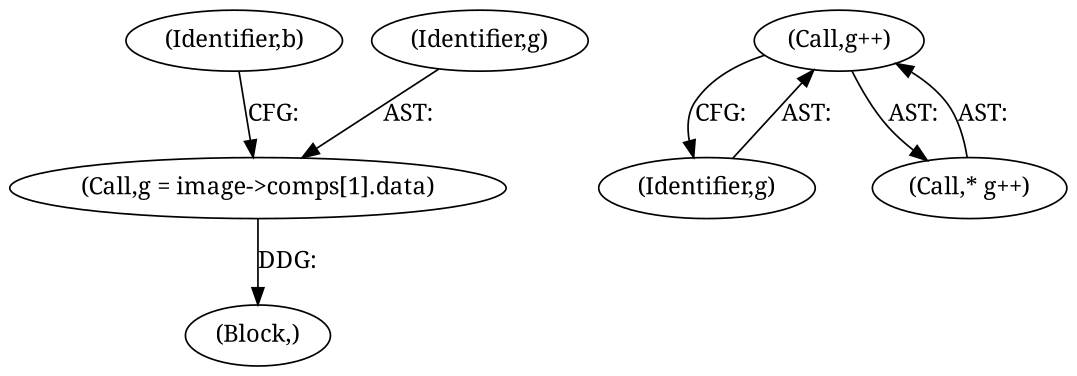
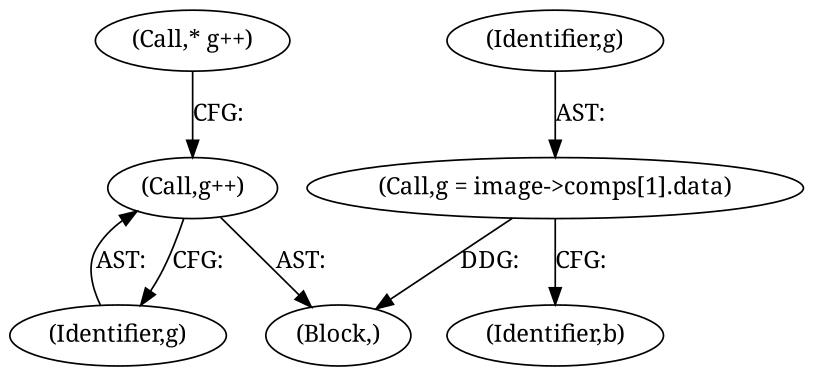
edge "(Identifier,b)" -> "(Call,g = image->comps[1].data)": reversed
edge "(Call,g++)" -> "(Call,* g++)": now "(Call,g++)" -> "(Block,)"
edge "(Call,* g++)" -> "(Call,g++)": label "AST: " -> "CFG: "
